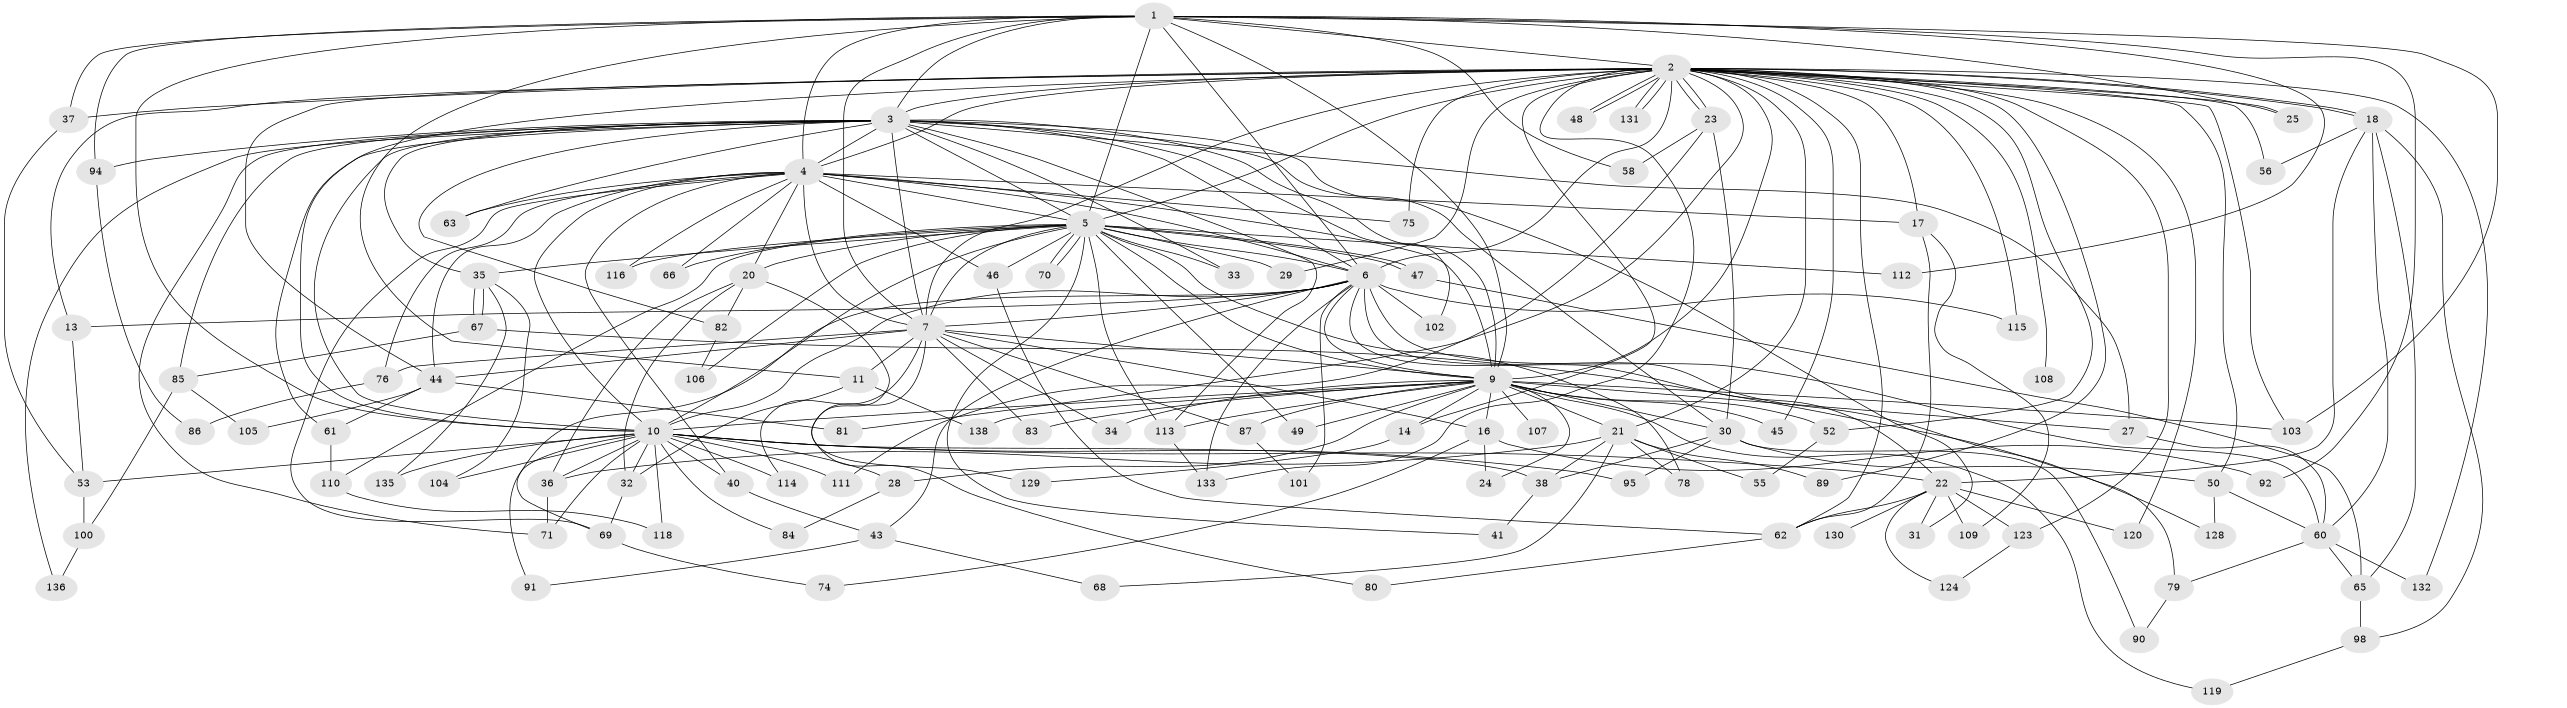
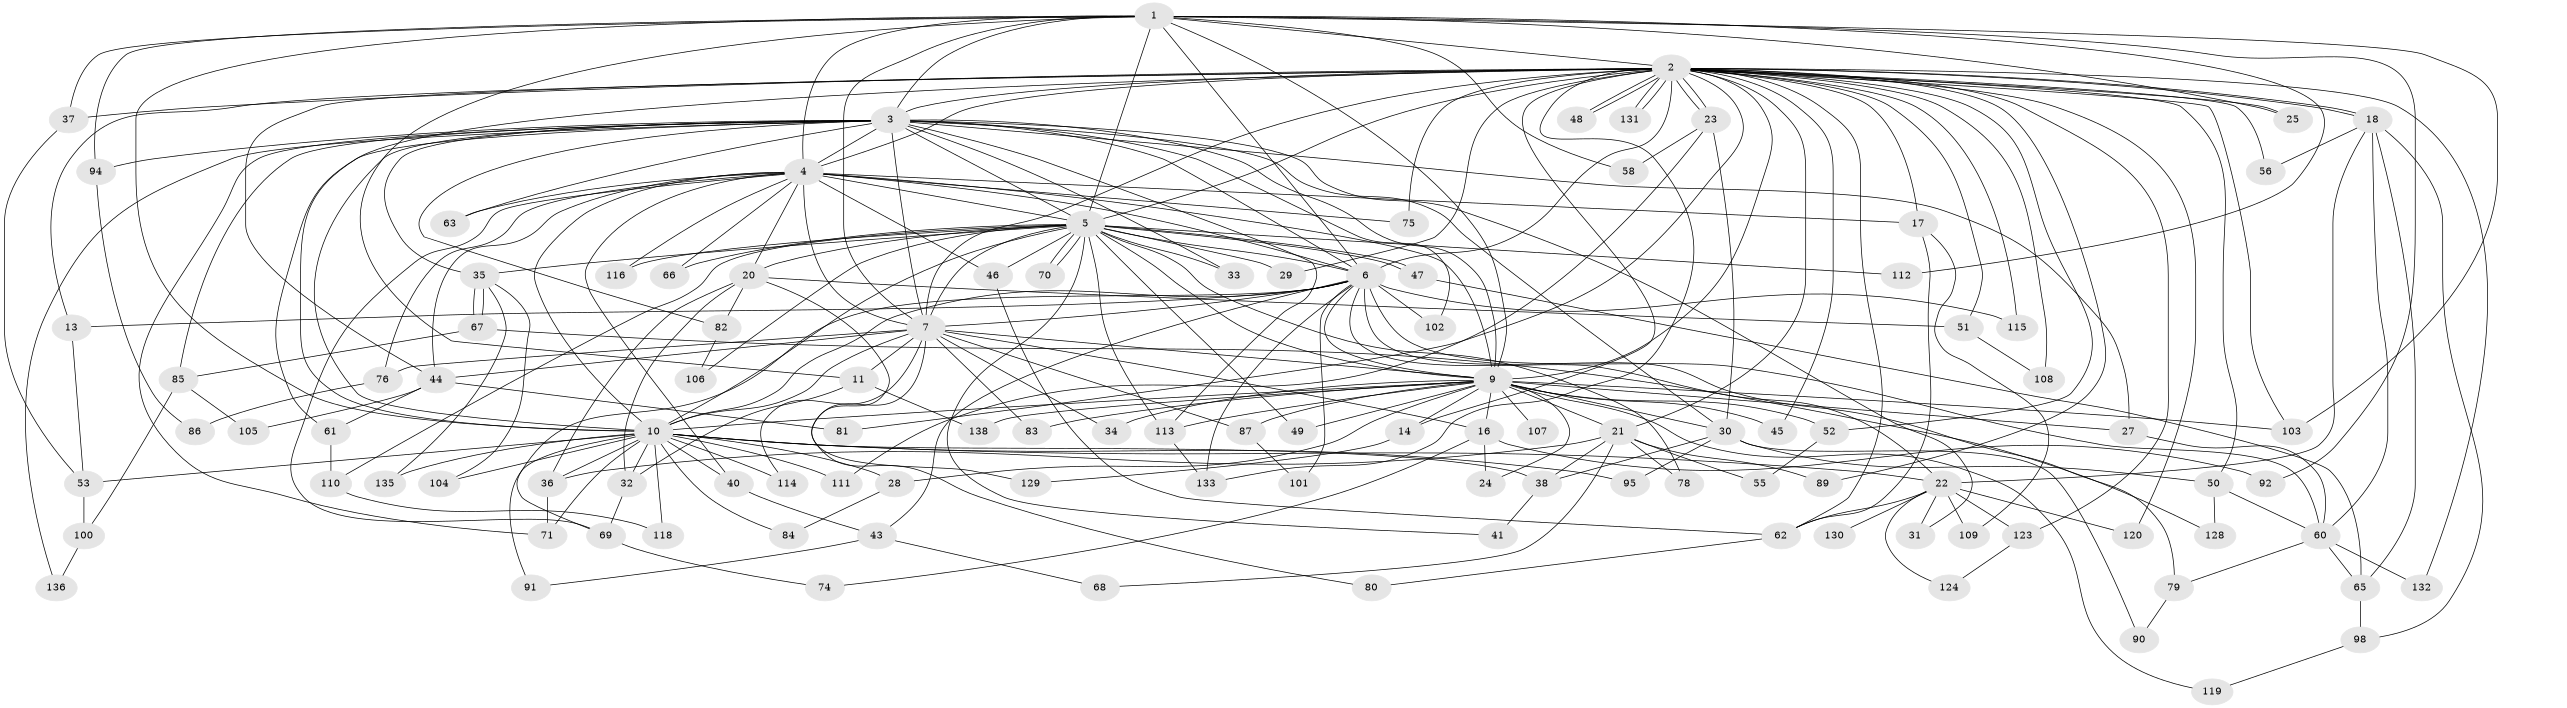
node "51": added
edge "7" -- "10": added
